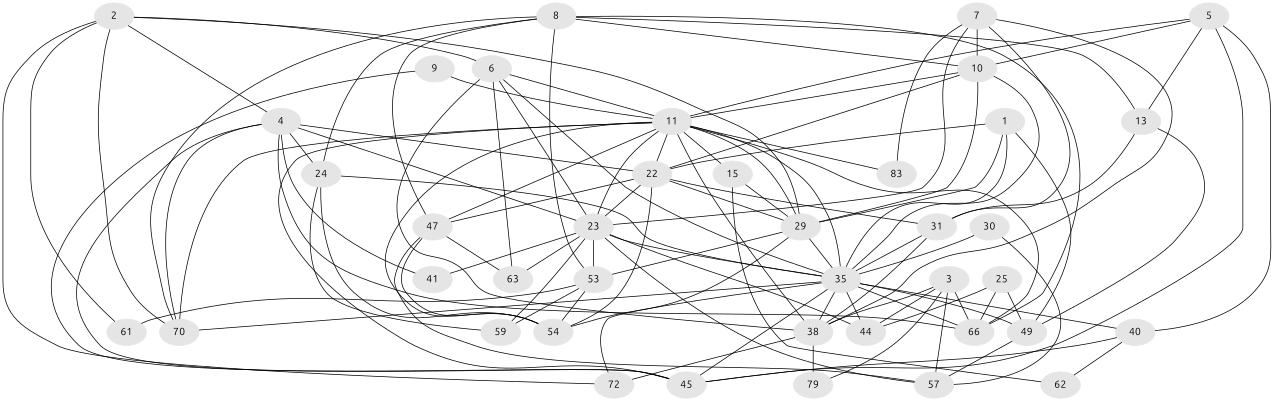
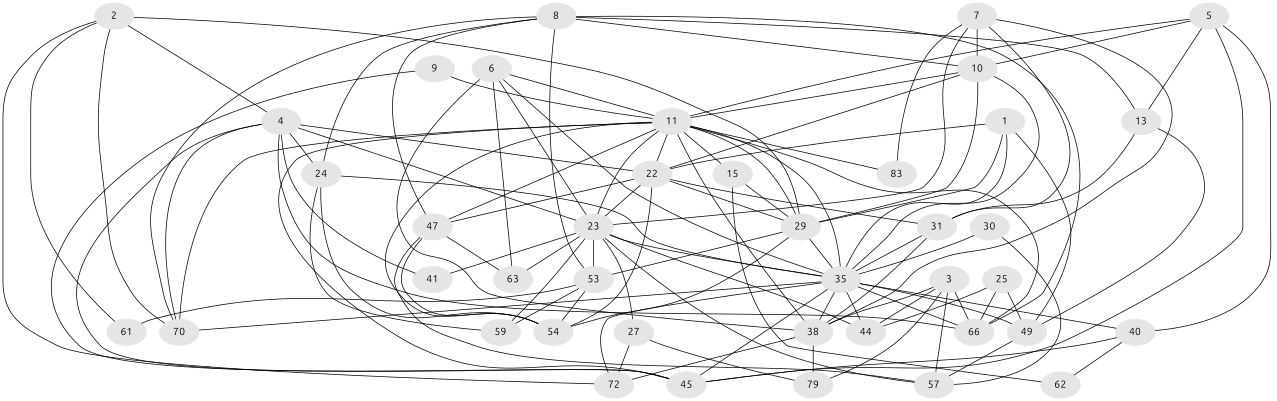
edge "2" -- "6": removed
node "27": added
